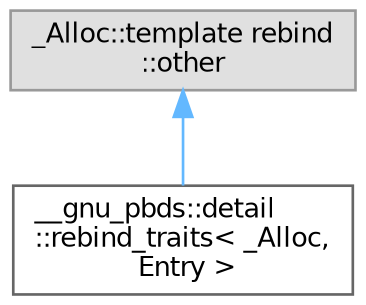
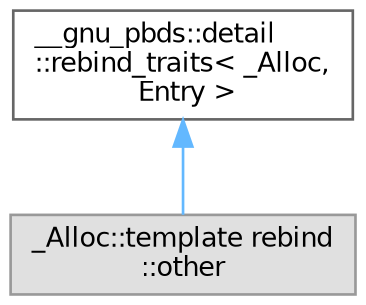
edge "__gnu_pbds::detail ::rebind_traits< _Alloc, Entry >" -> "_Alloc::template rebind ::other": reversed
